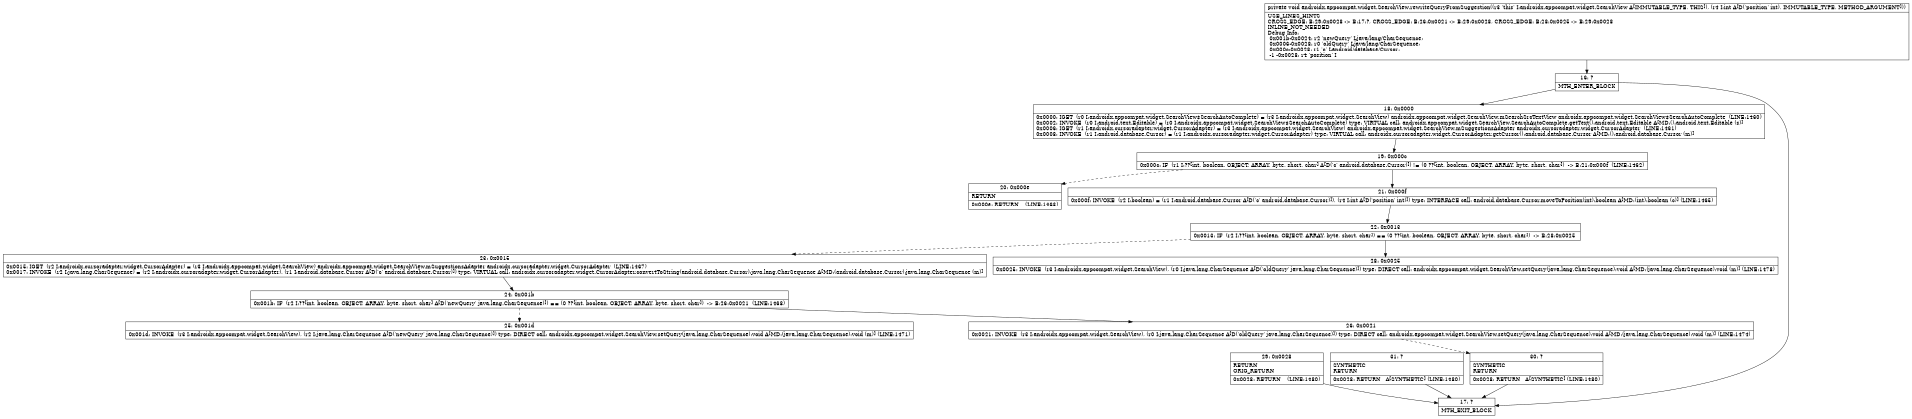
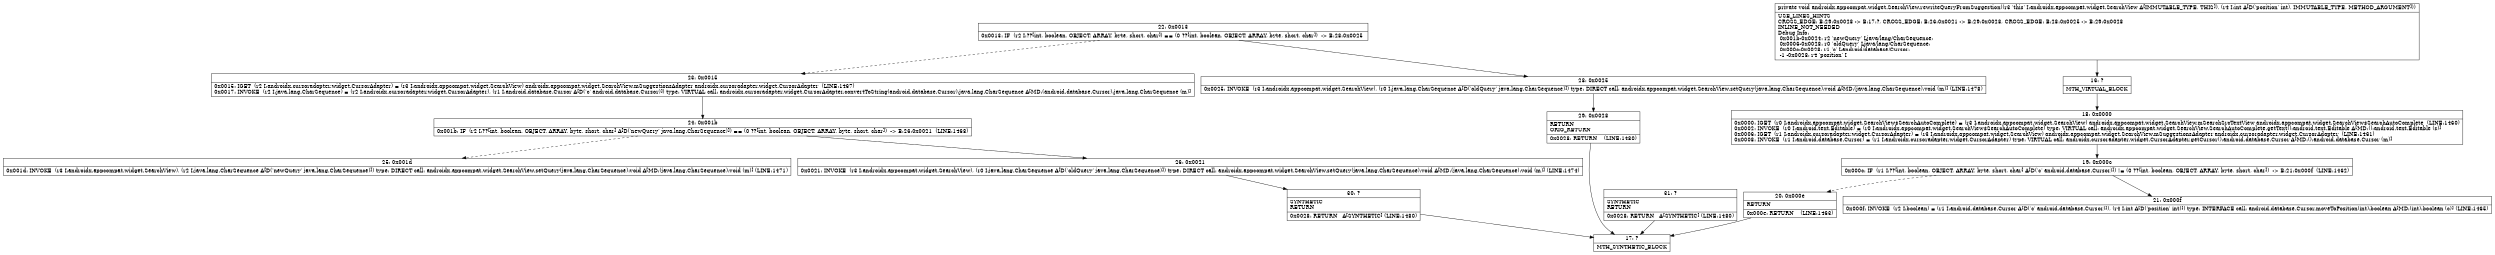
node "16: ?": text "MTH_ENTER_BLOCK" -> "MTH_VIRTUAL_BLOCK"
edge "28: 0x0025" -> "29: 0x0028": added
edge "21: 0x000f" -> "22: 0x0013": removed
edge "16: ?" -> "17: ?": now "20: 0x000e" -> "17: ?"
edge "26: 0x0021" -> "30: ?": style dashed -> solid
node "17: ?": text "MTH_EXIT_BLOCK" -> "MTH_SYNTHETIC_BLOCK"
